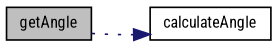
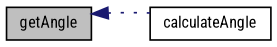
edge "getAngle" -> "calculateAngle": reversed
